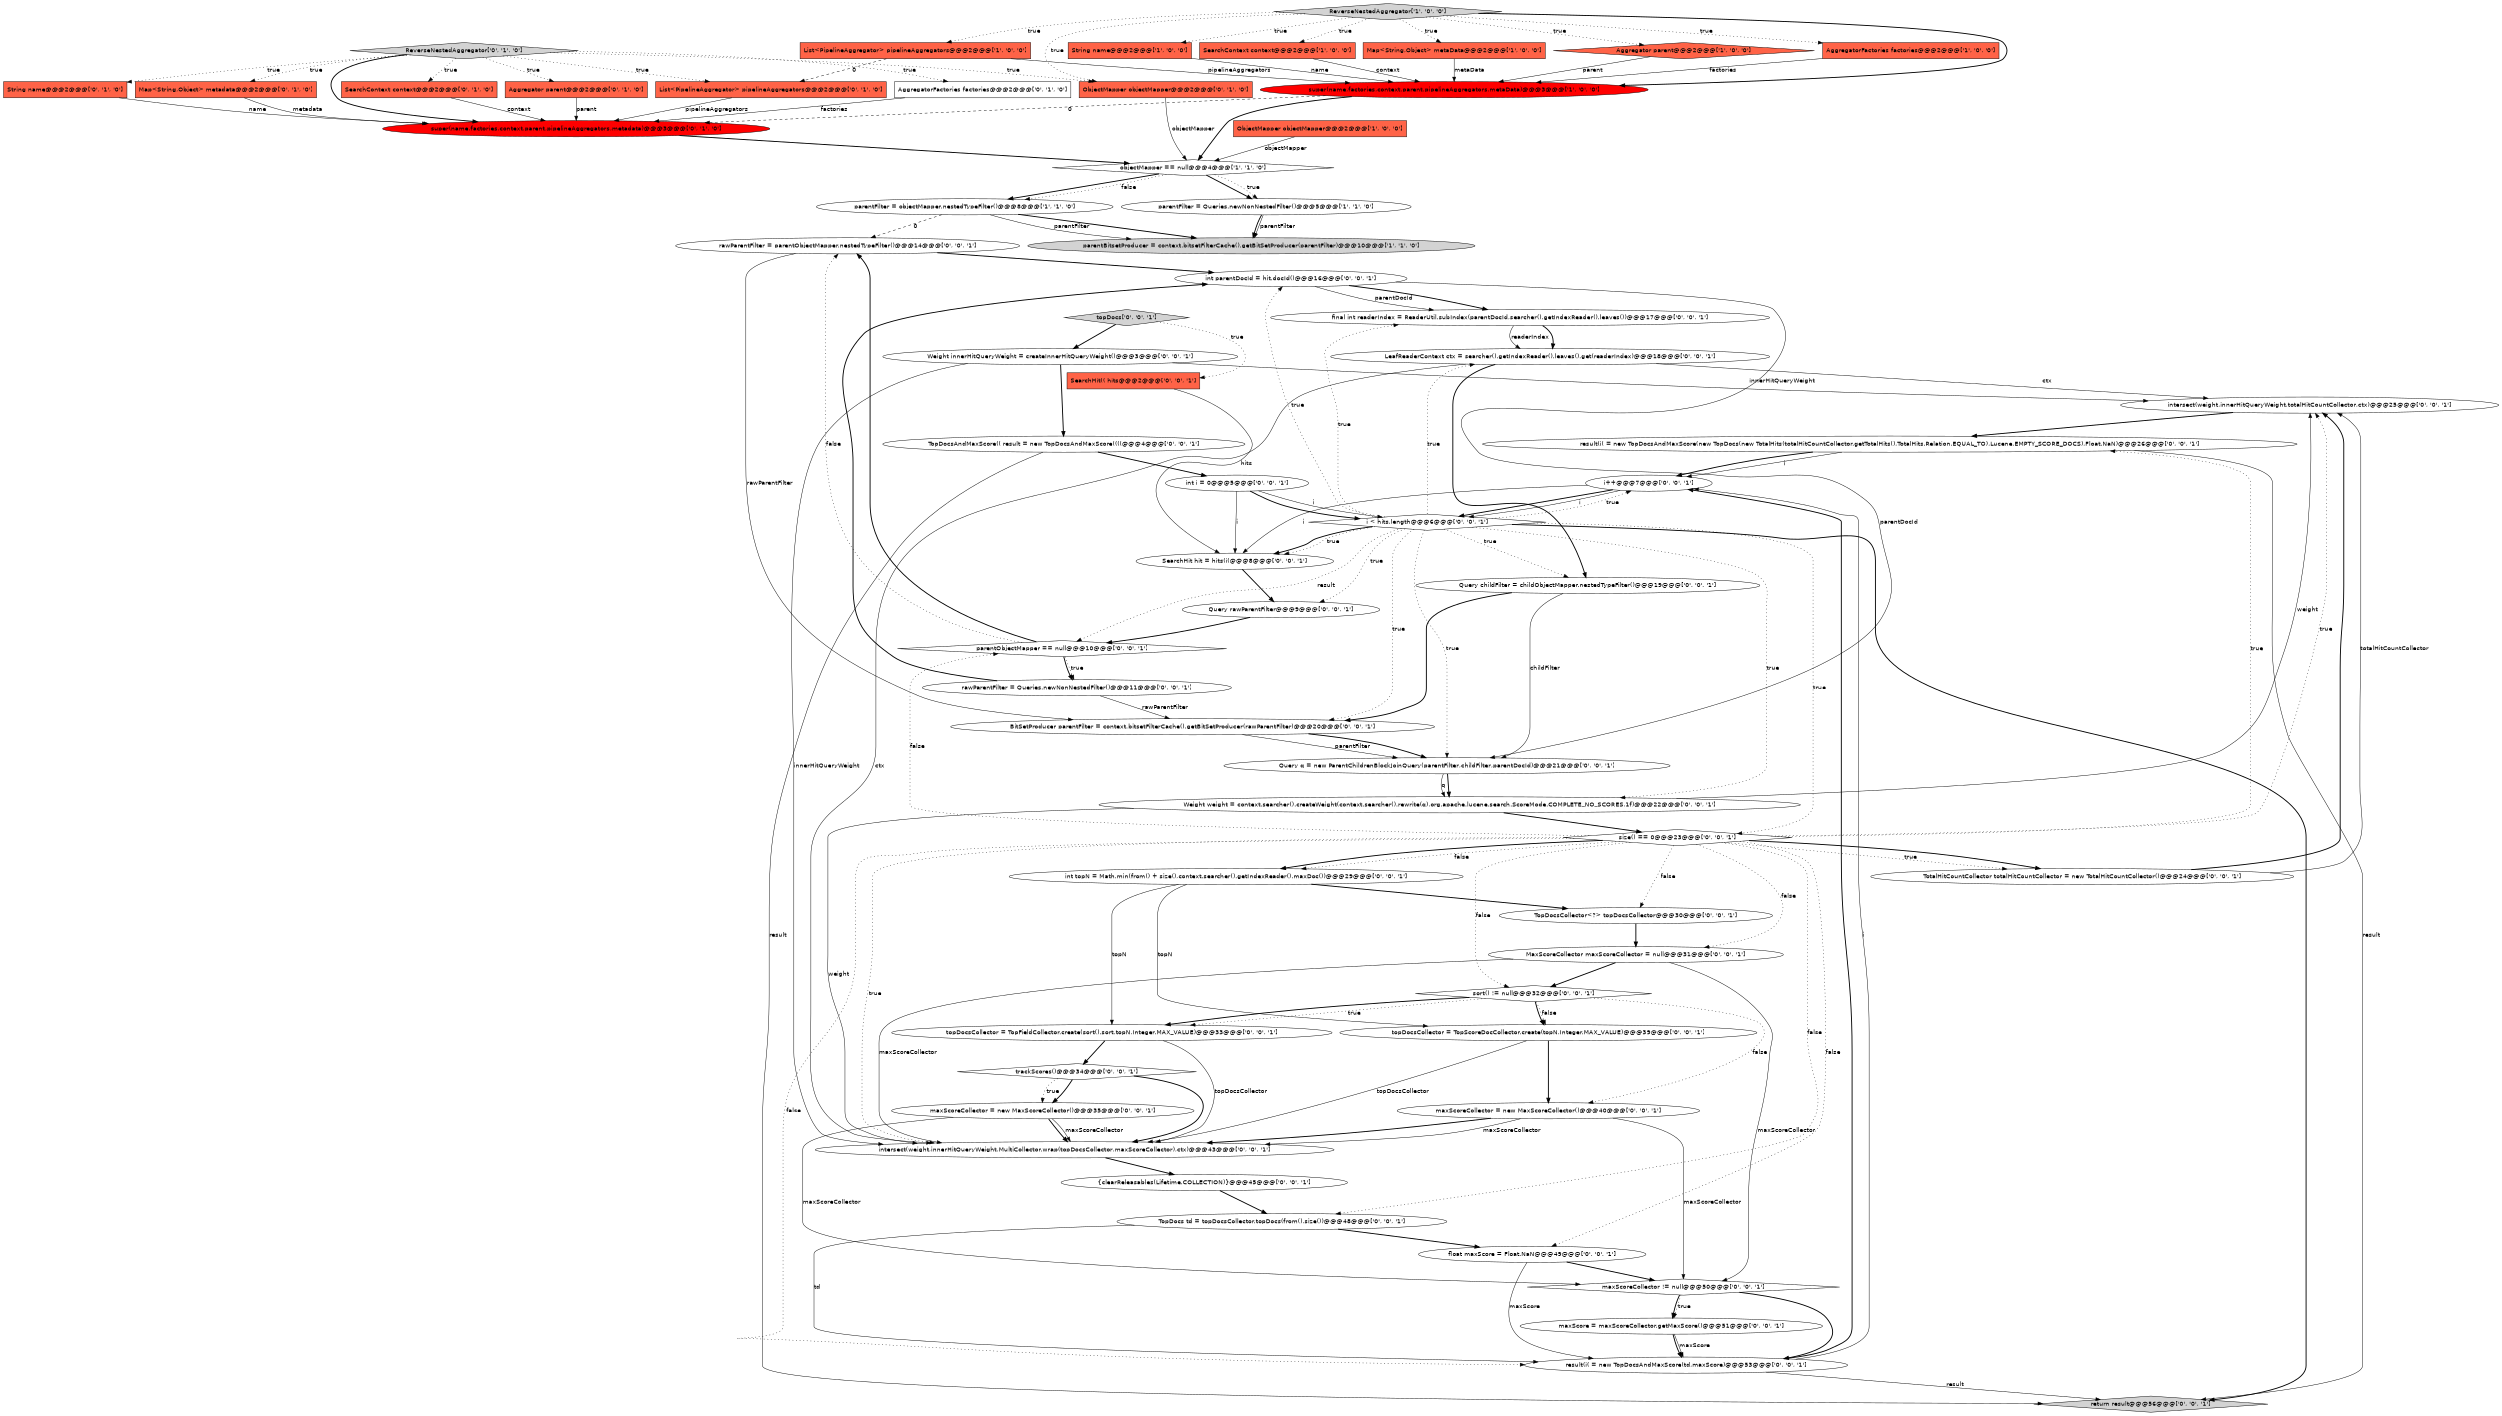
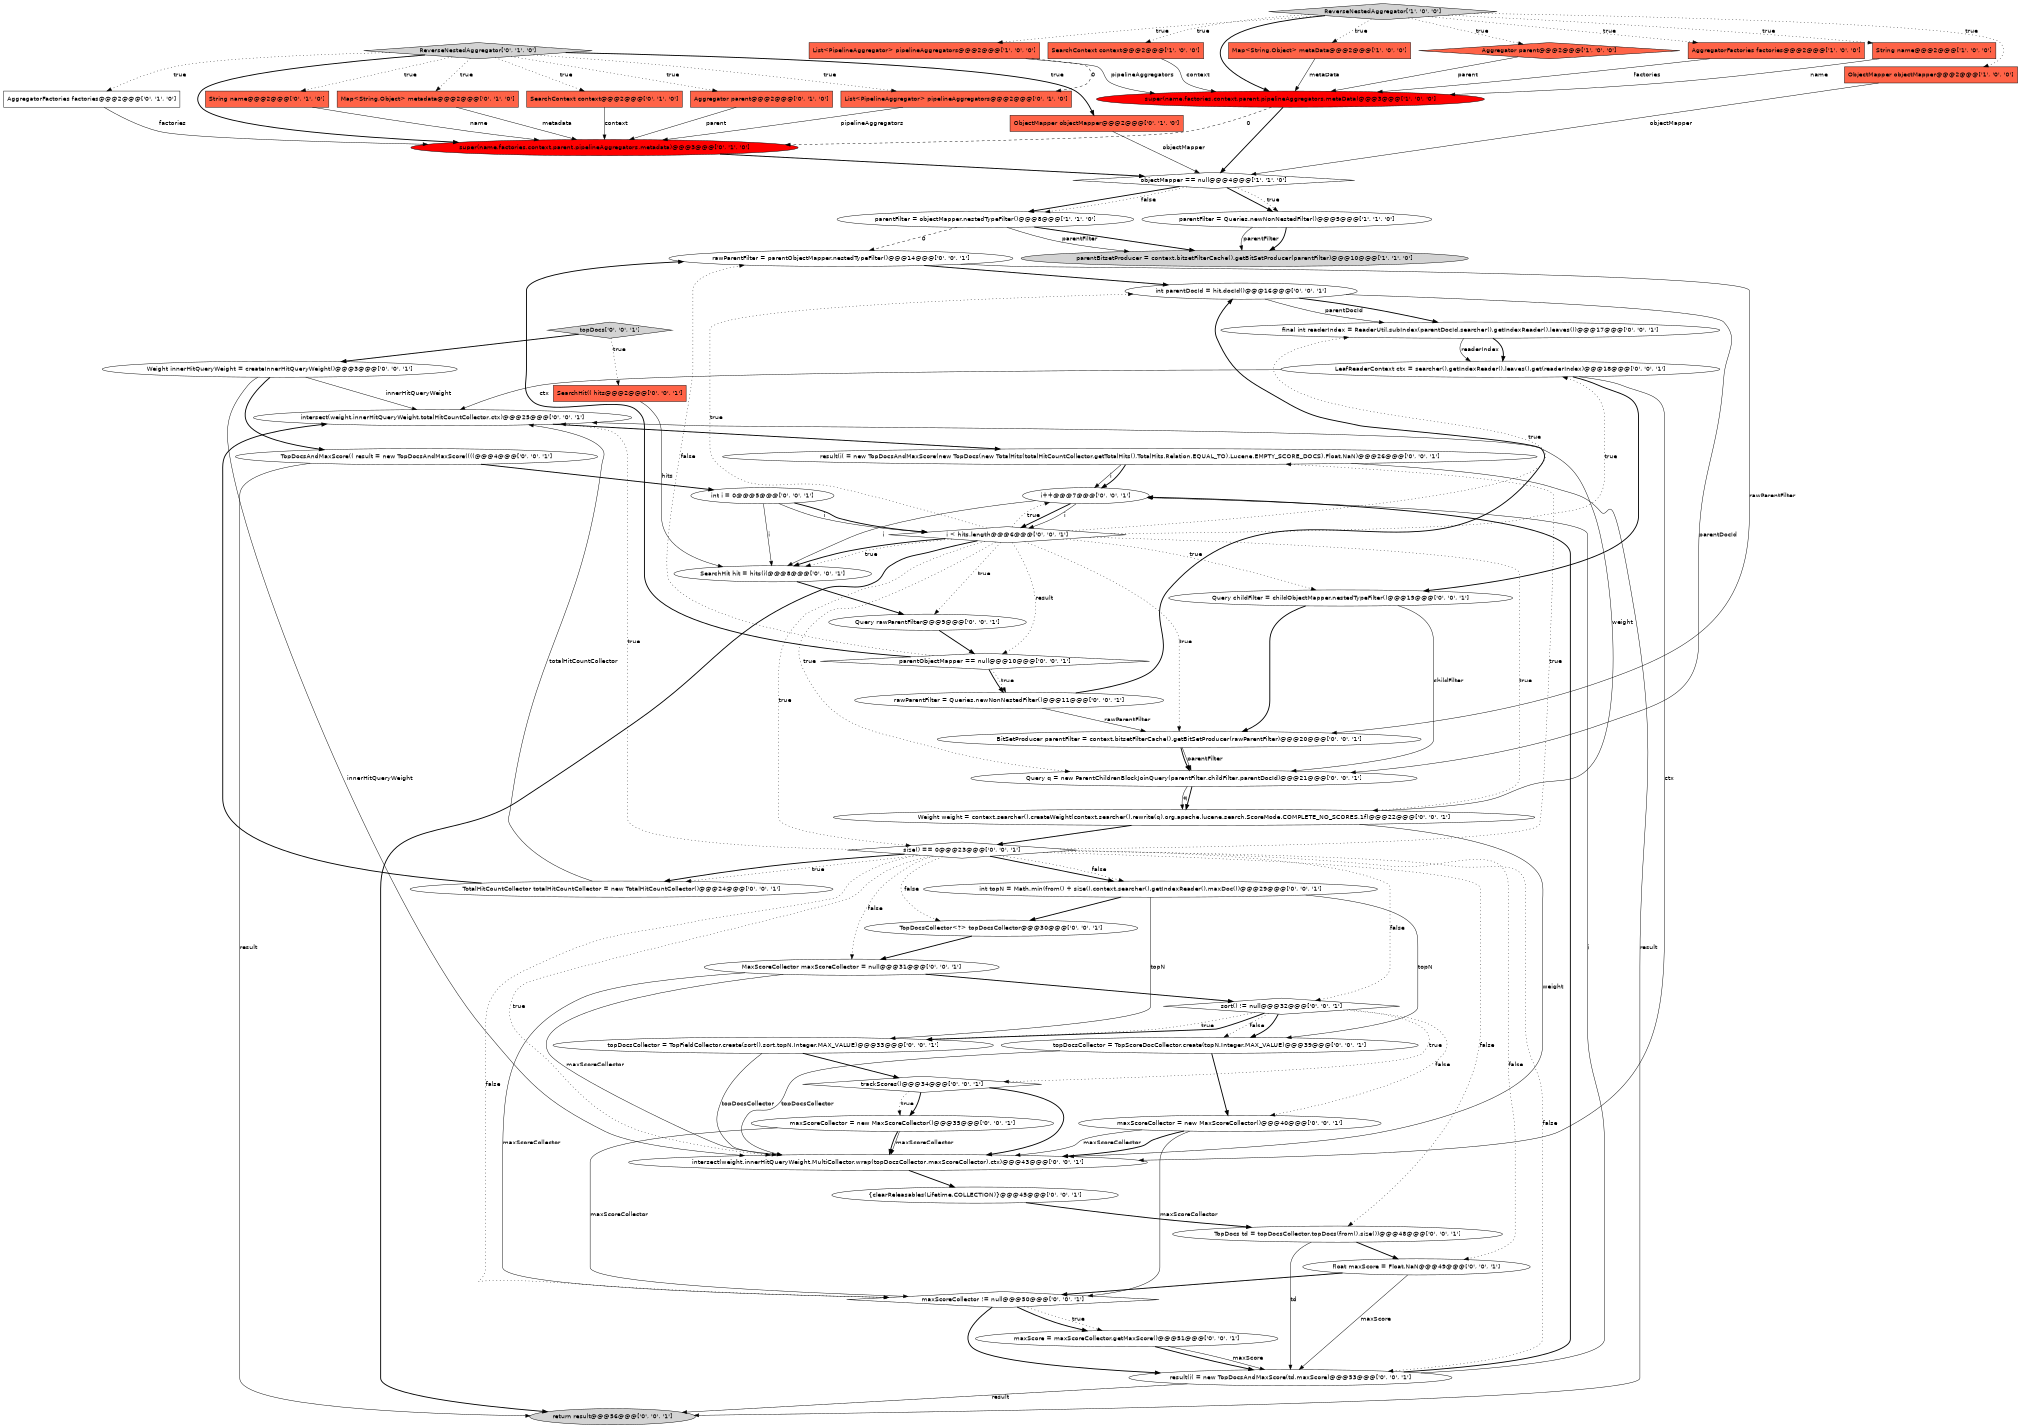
edge "ReverseNestedAggregator['1', '0', '0']" -> "ObjectMapper objectMapper@@@2@@@['0', '1', '0']": now "ReverseNestedAggregator['1', '0', '0']" -> "ObjectMapper objectMapper@@@2@@@['1', '0', '0']"
edge "ReverseNestedAggregator['0', '1', '0']" -> "ObjectMapper objectMapper@@@2@@@['0', '1', '0']": style dotted -> bold
edge "size() == 0@@@23@@@['0', '0', '1']" -> "parentObjectMapper == null@@@10@@@['0', '0', '1']": now "size() == 0@@@23@@@['0', '0', '1']" -> "maxScoreCollector != null@@@50@@@['0', '0', '1']"
edge "sort() != null@@@32@@@['0', '0', '1']" -> "trackScores()@@@34@@@['0', '0', '1']": added, label "true"
node "return result@@@56@@@['0', '0', '1']": shape diamond -> ellipse
